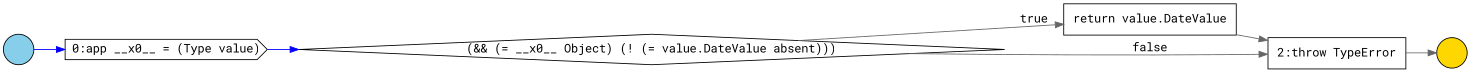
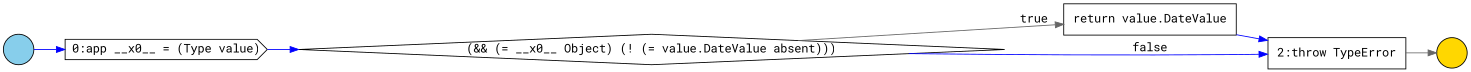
edge "return value.DateValue" -> "2:throw TypeError": color gray40 -> blue
edge "(&& (= __x0__ Object) (! (= value.DateValue absent)))" -> "2:throw TypeError": color gray40 -> blue
